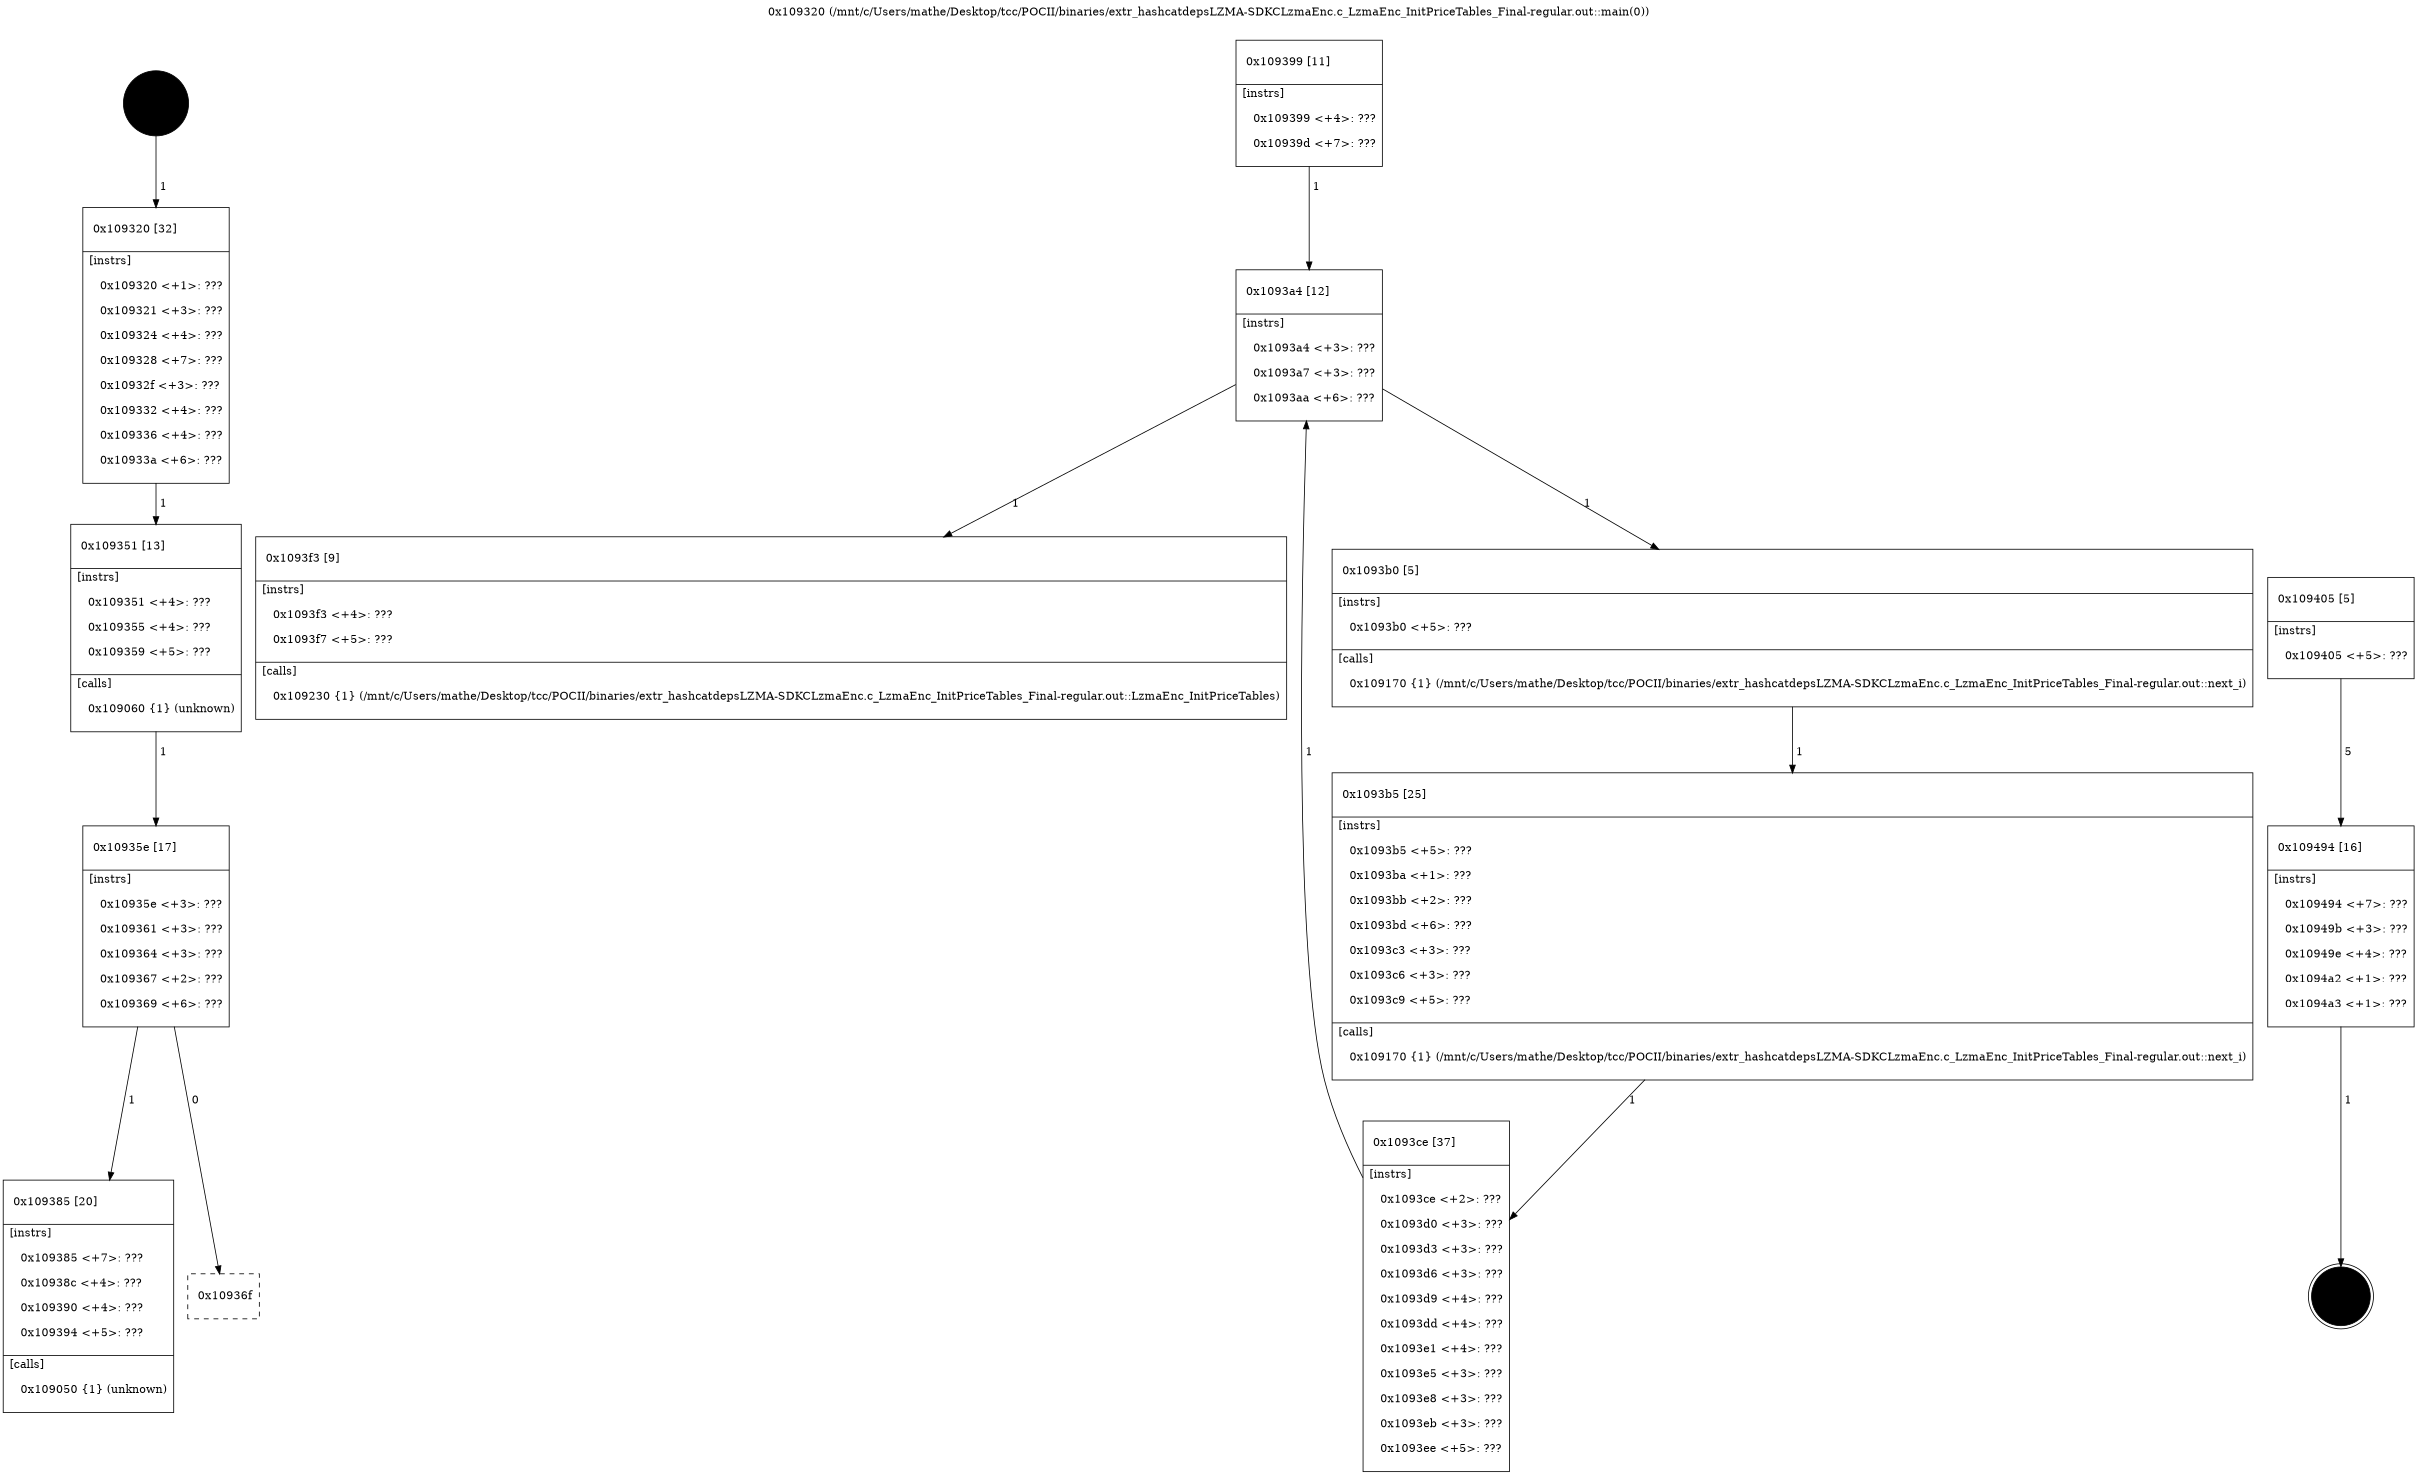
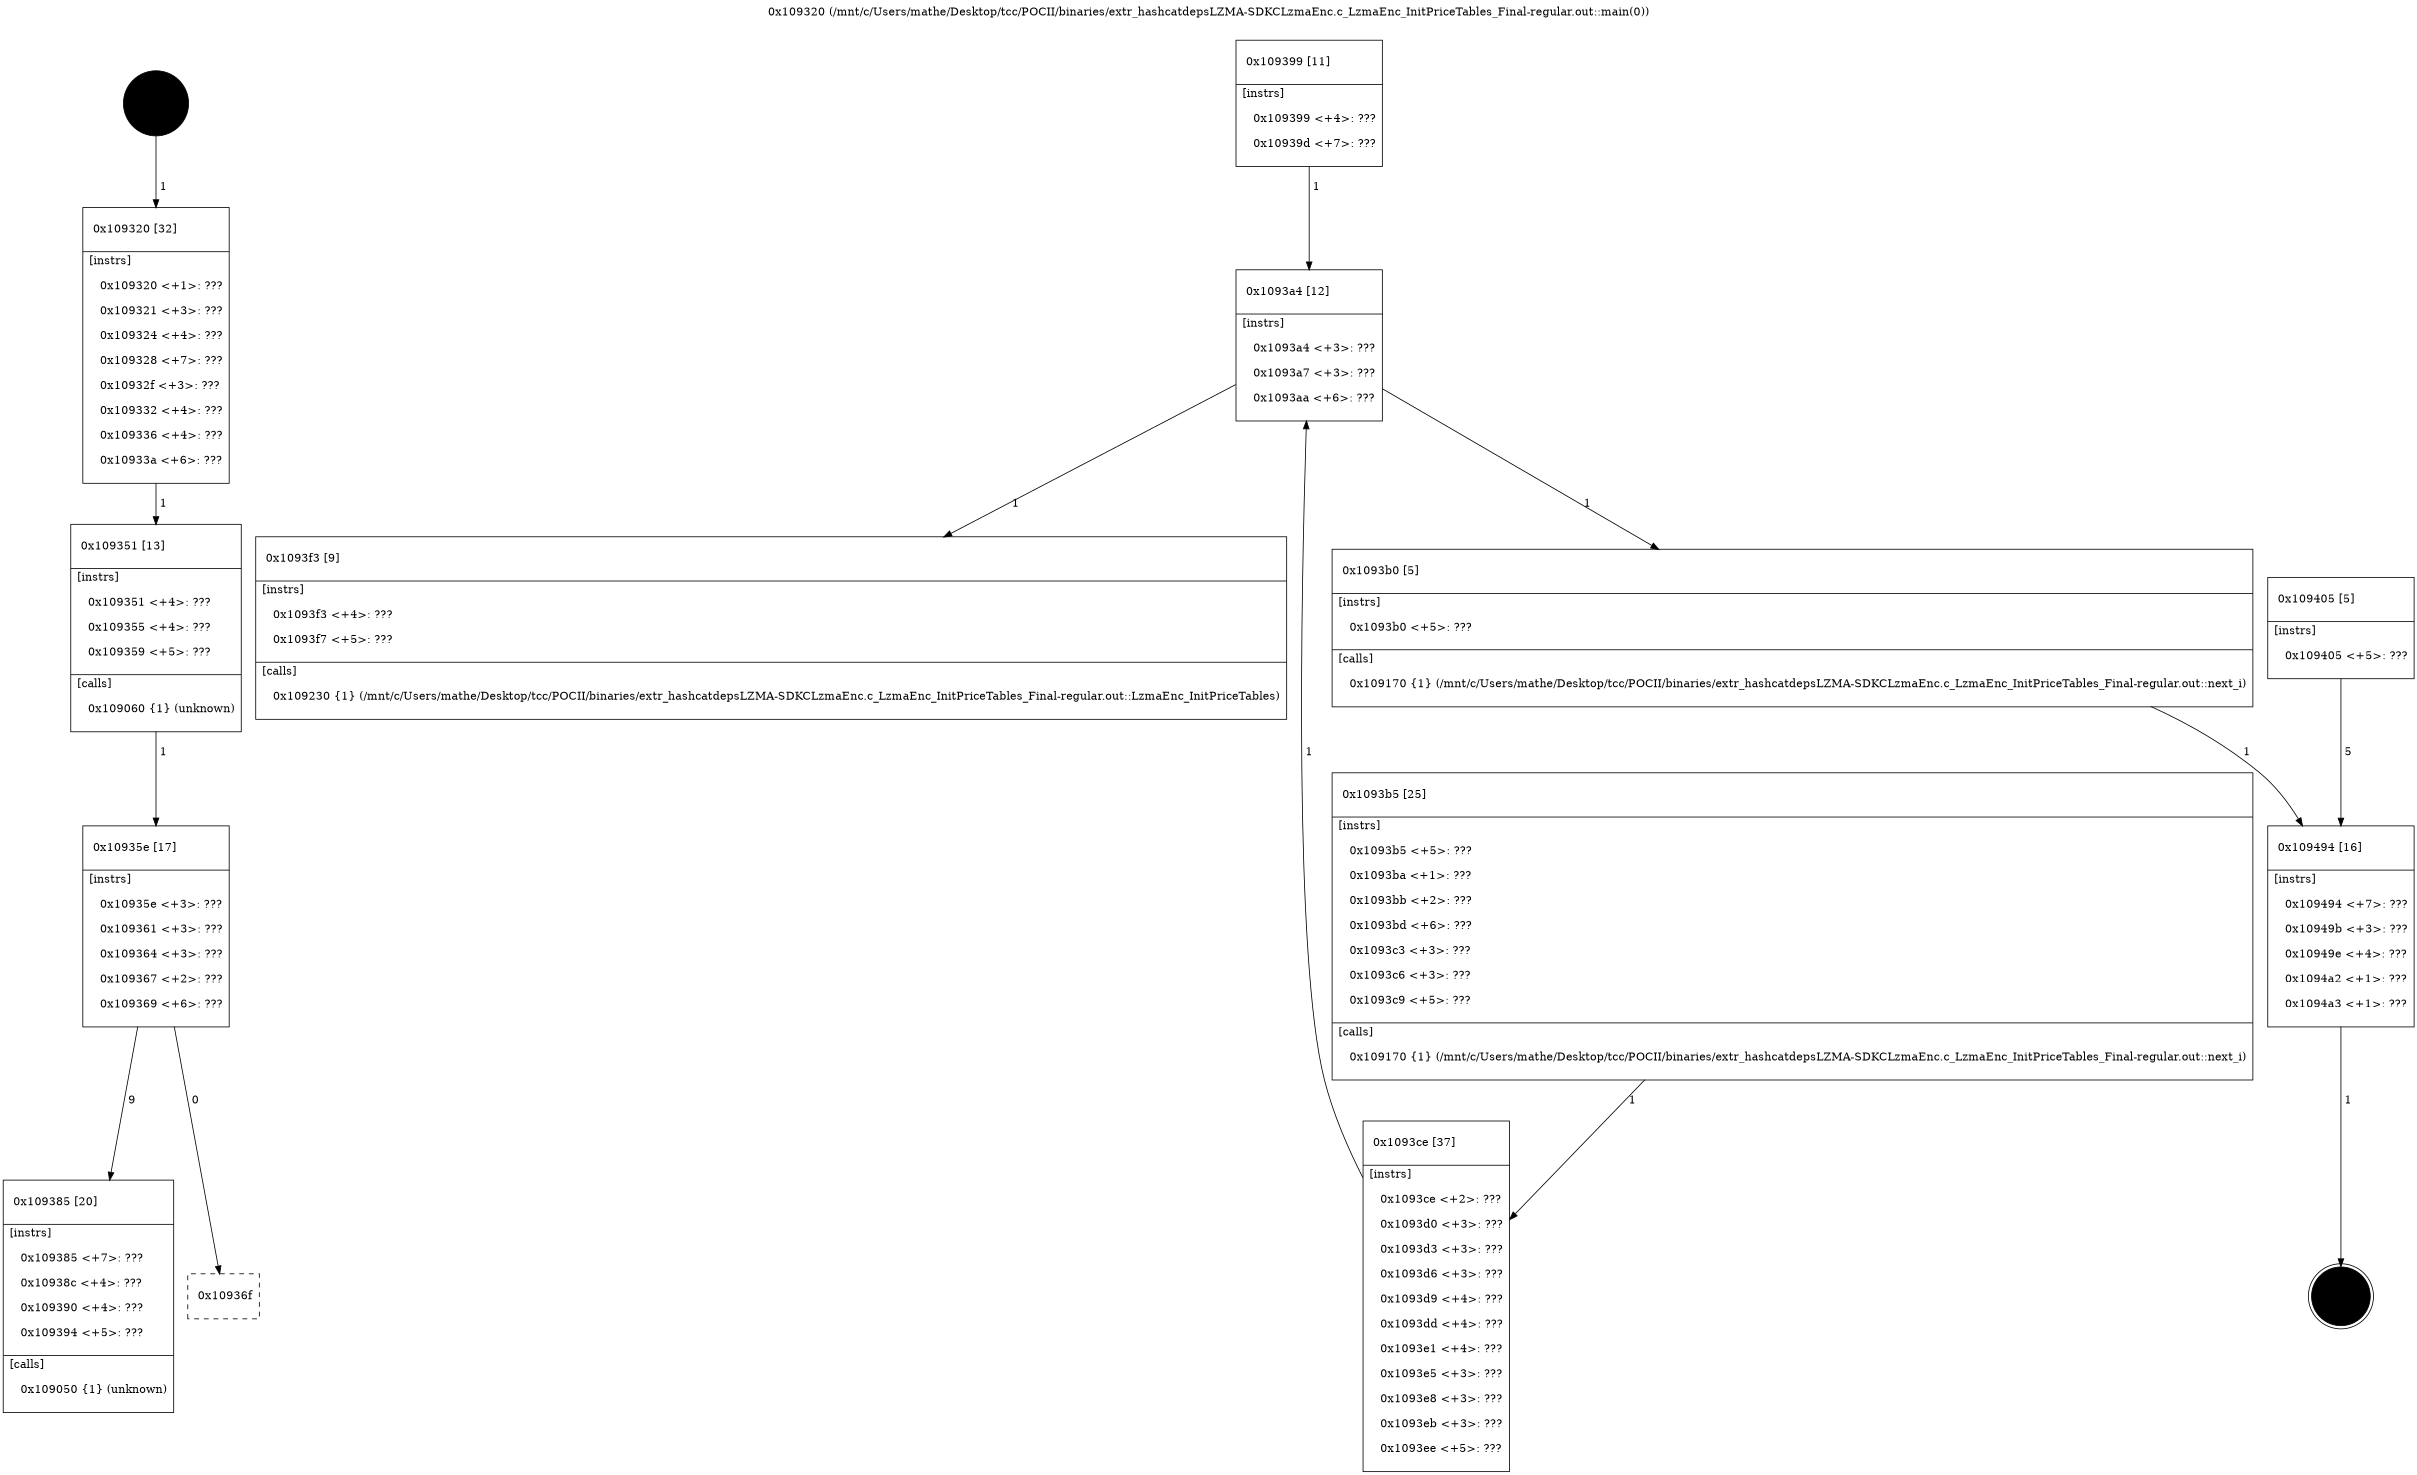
edge "0x1093b0 [5]" -> "0x1093b5 [25]": now "0x1093b0 [5]" -> "0x109494 [16]"
edge "0x10935e [17]" -> "0x109385 [20]": label " 1" -> " 9"
